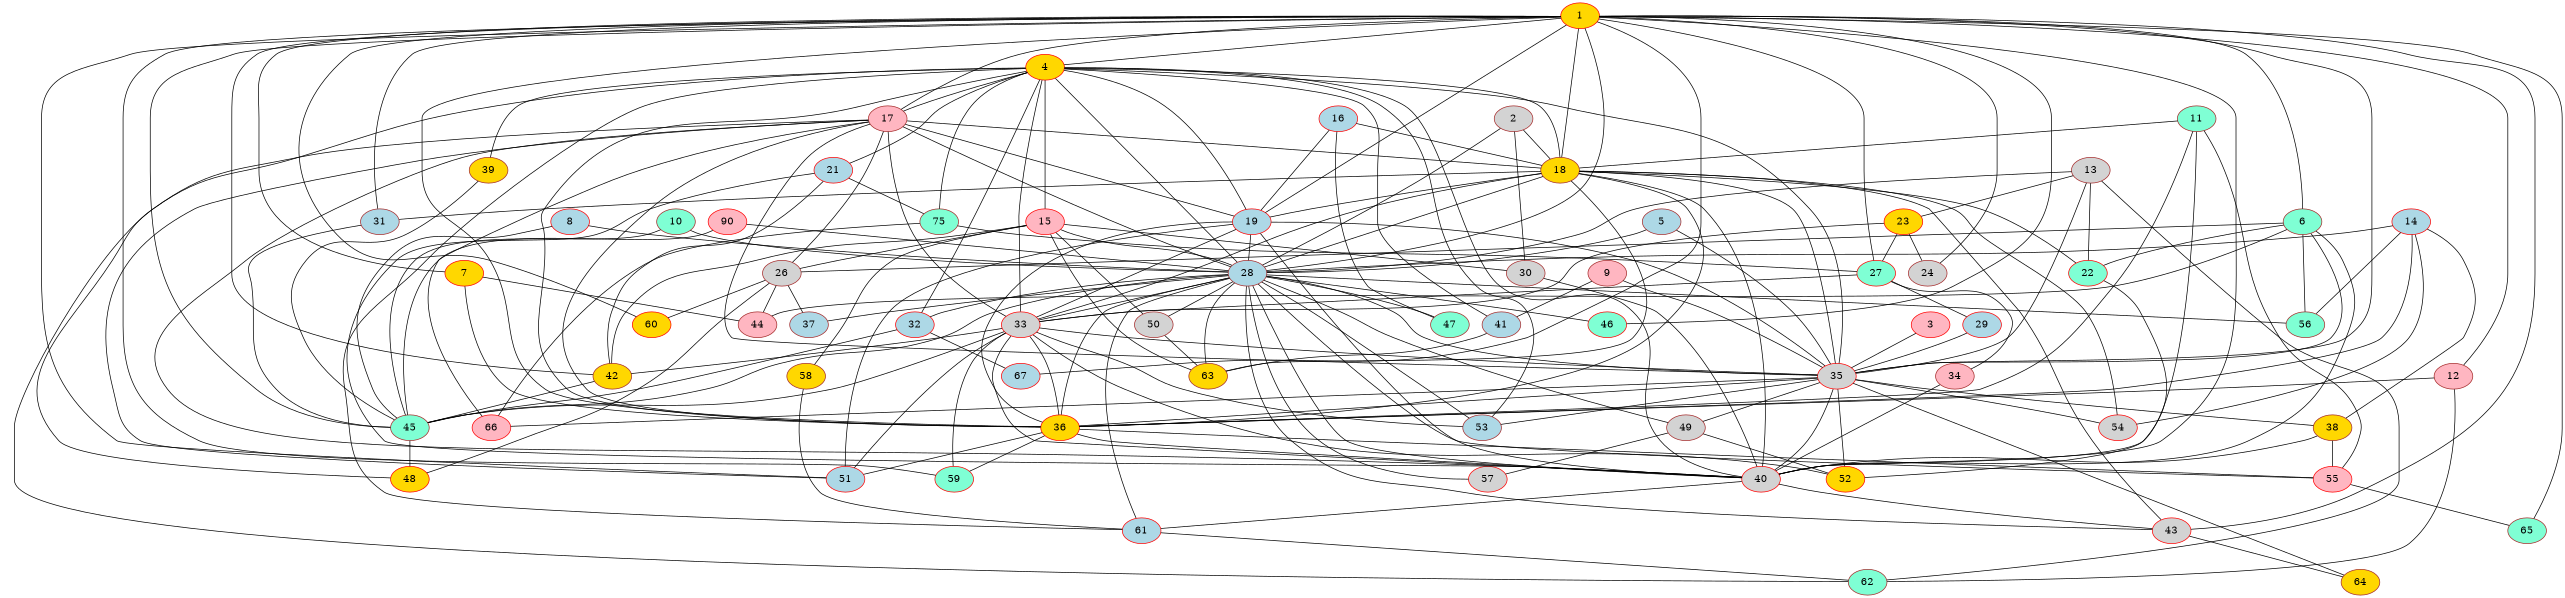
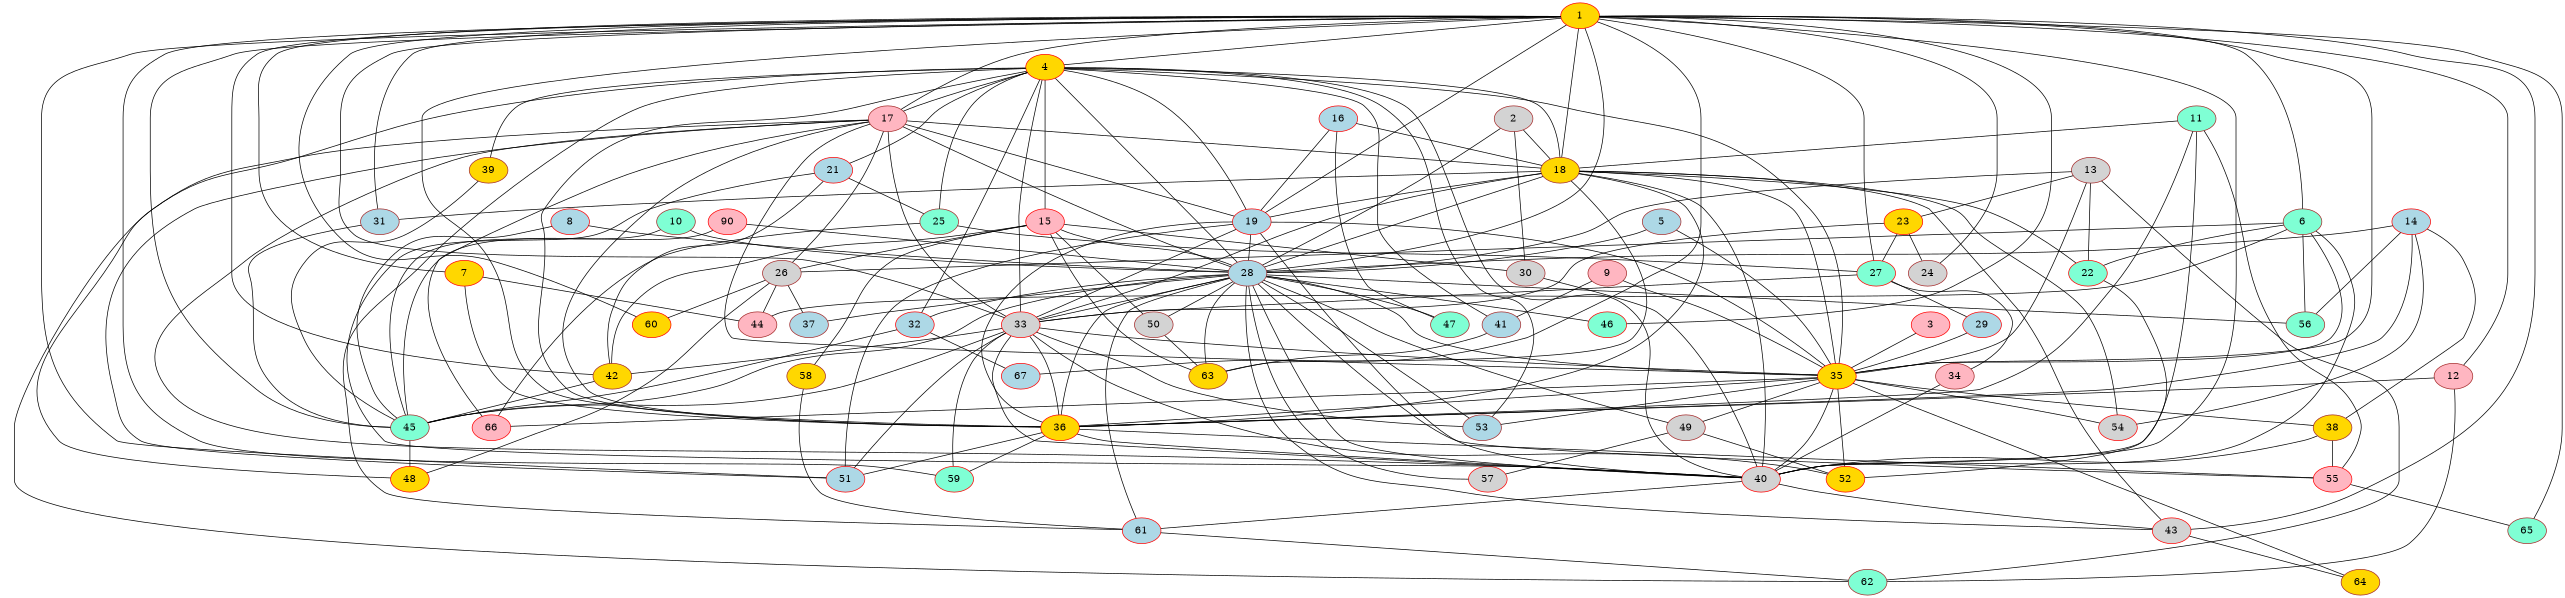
edge "1" -- "33": added
node "75": label "75" -> "25"
node "35": fillcolor lightgrey -> gold
